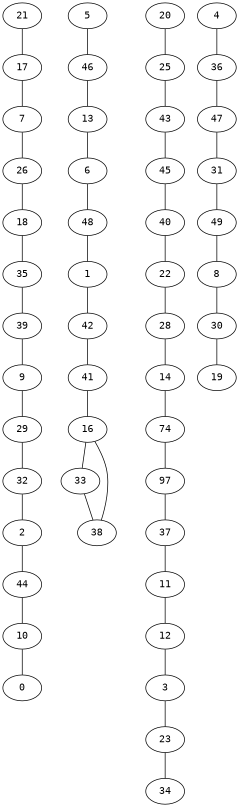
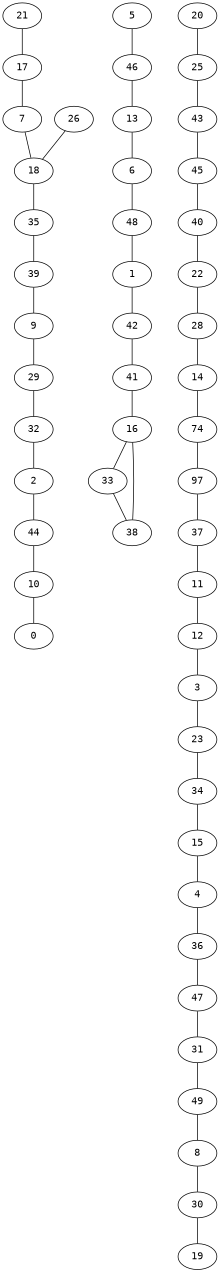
edge "7" -- "26": now "7" -- "18"
node "15": added
